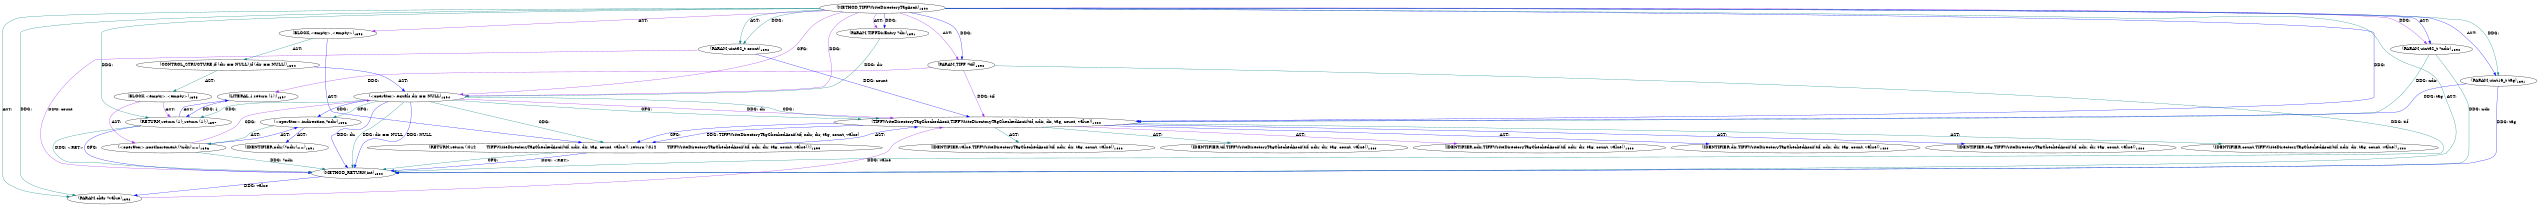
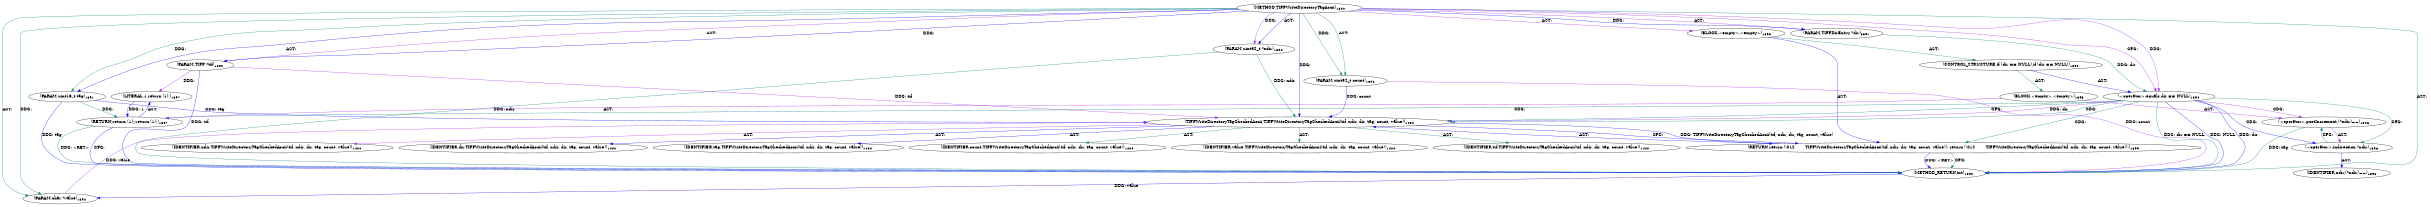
edge "(METHOD,TIFFWriteDirectoryTagAscii)" -> "(RETURN,return (1);,return (1);)": now "(PARAM,uint16_t tag)" -> "(RETURN,return (1);,return (1);)"
node "(PARAM,TIFFDirEntry *dir)": text "1391" -> "8391"
edge "(<operator>.postIncrement,(*ndir)++)" -> "(<operator>.equals,dir == NULL)": reversed
edge "(<operator>.indirection,*ndir)" -> "(<operator>.postIncrement,(*ndir)++)": label "AST: " -> "CFG: "
edge "(<operator>.postIncrement,(*ndir)++)" -> "(<operator>.indirection,*ndir)": color blue -> purple
node "(IDENTIFIER,ndir,(*ndir)++)": text "1391" -> "1396"
edge "(PARAM,TIFF *tif)" -> "(METHOD_RETURN,int)": color teal -> blue
edge "(<operator>.postIncrement,(*ndir)++)" -> "(METHOD_RETURN,int)": label "DDG: *ndir" -> "DDG: tag"
